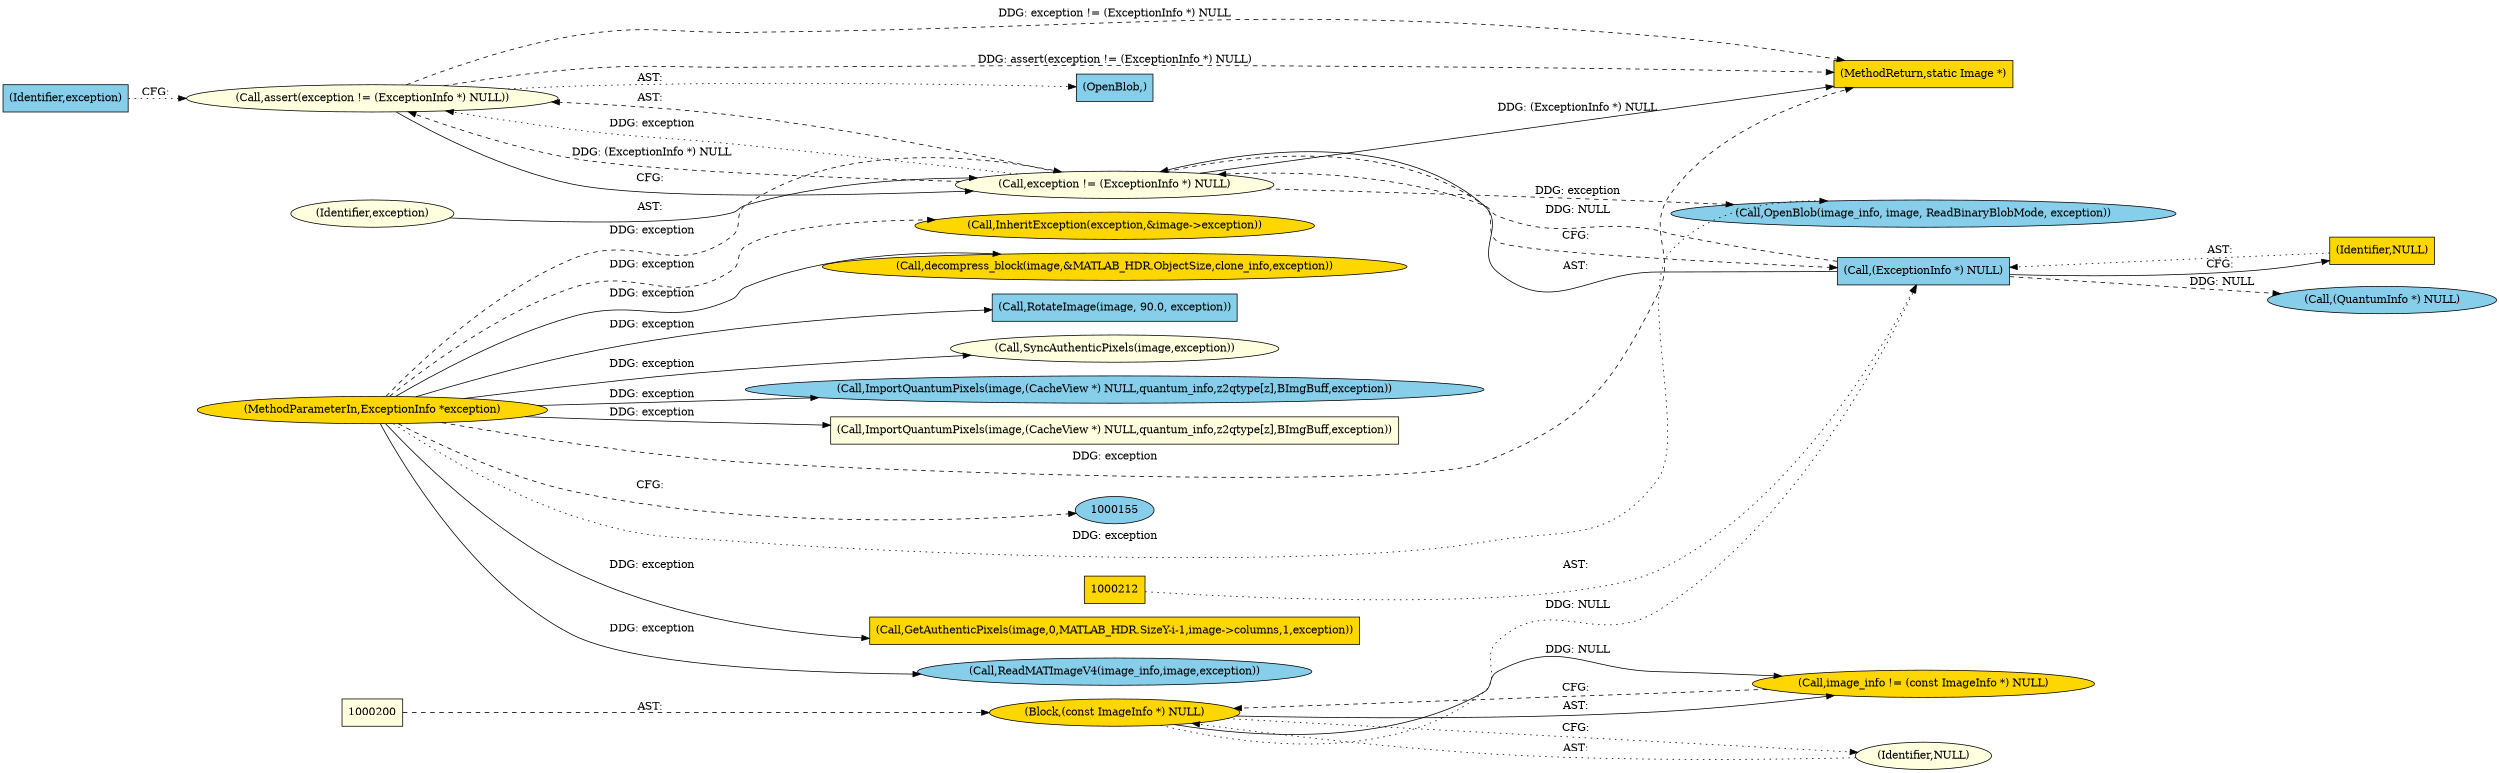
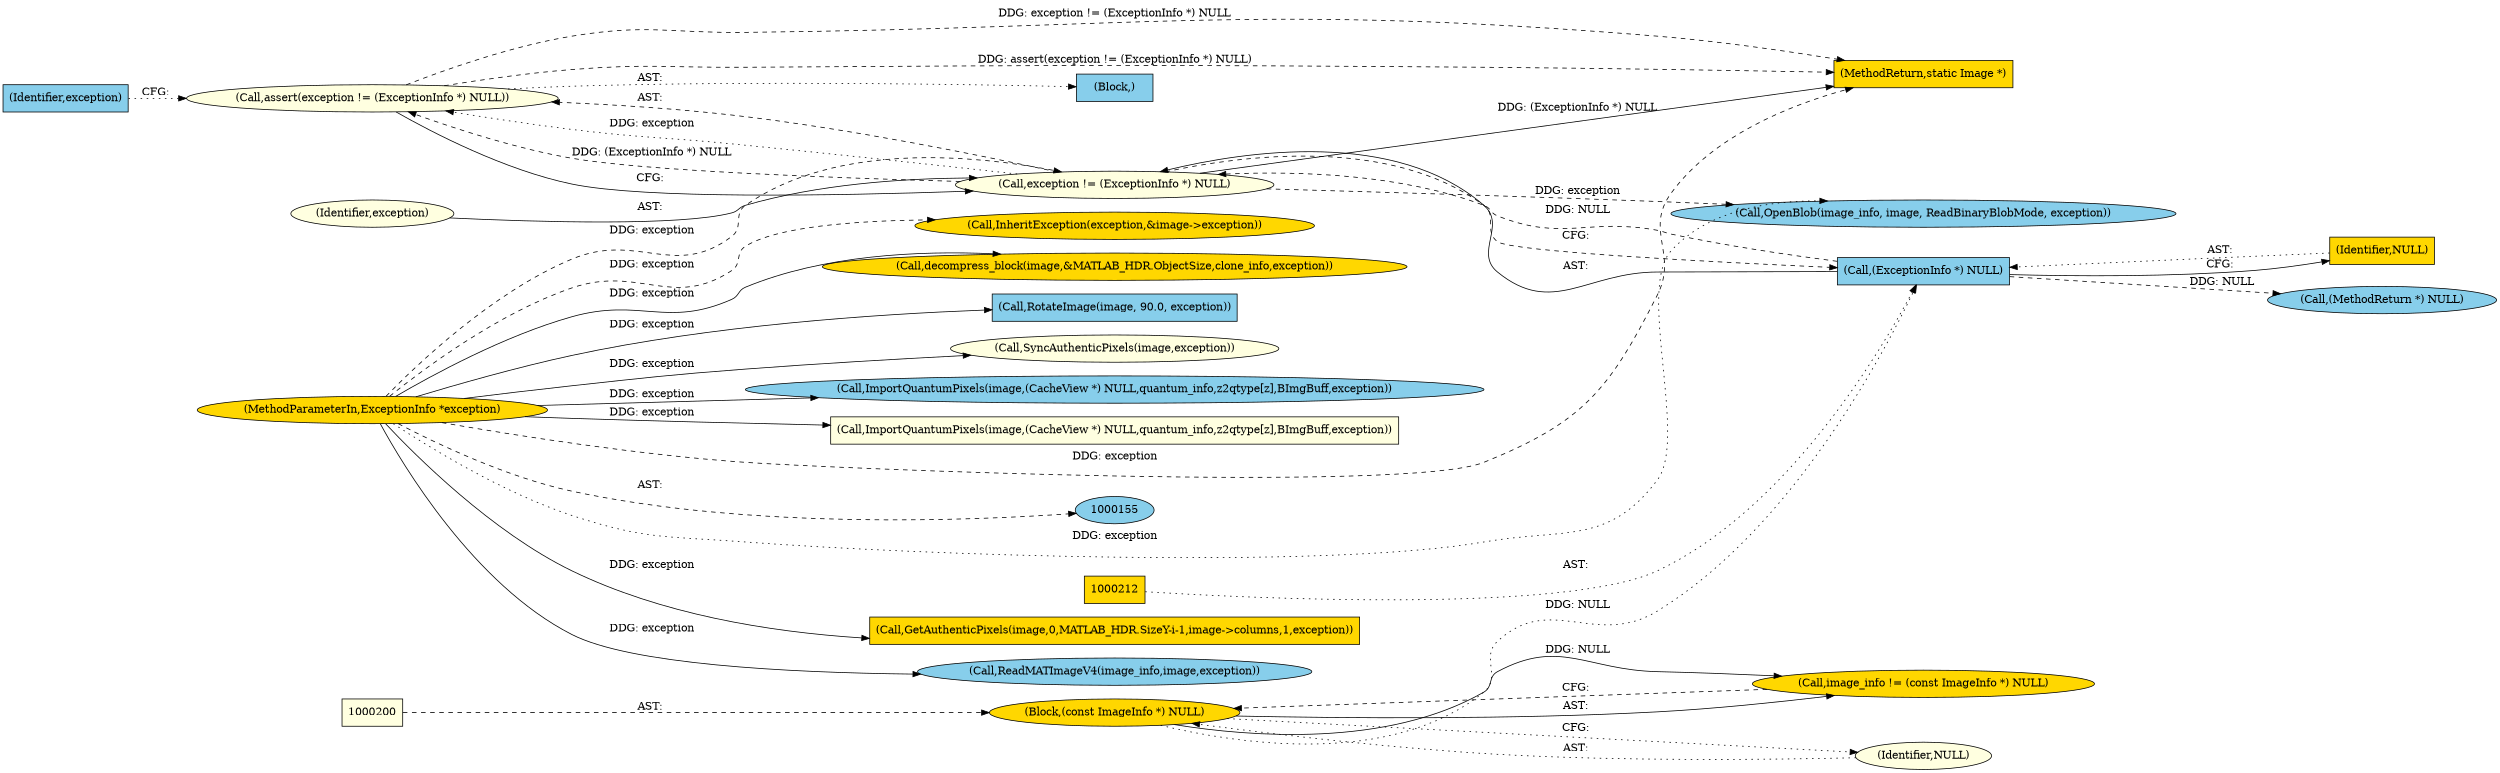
node "(OpenBlob,)": label "(OpenBlob,)" -> "(Block,)"
node "(Call,(QuantumInfo *) NULL)": label "(Call,(QuantumInfo *) NULL)" -> "(Call,(MethodReturn *) NULL)"
edge "(MethodParameterIn,ExceptionInfo *exception)" -> "1000155": label "CFG: " -> "AST: "
